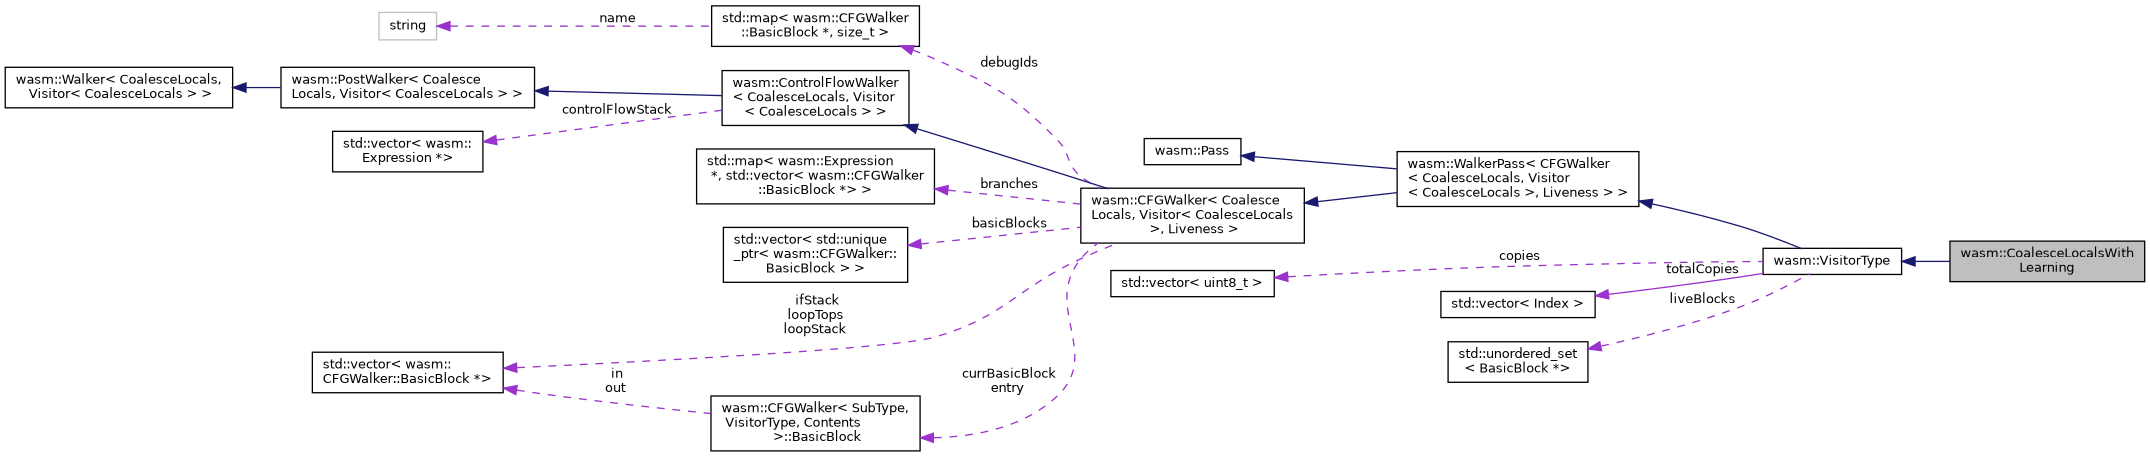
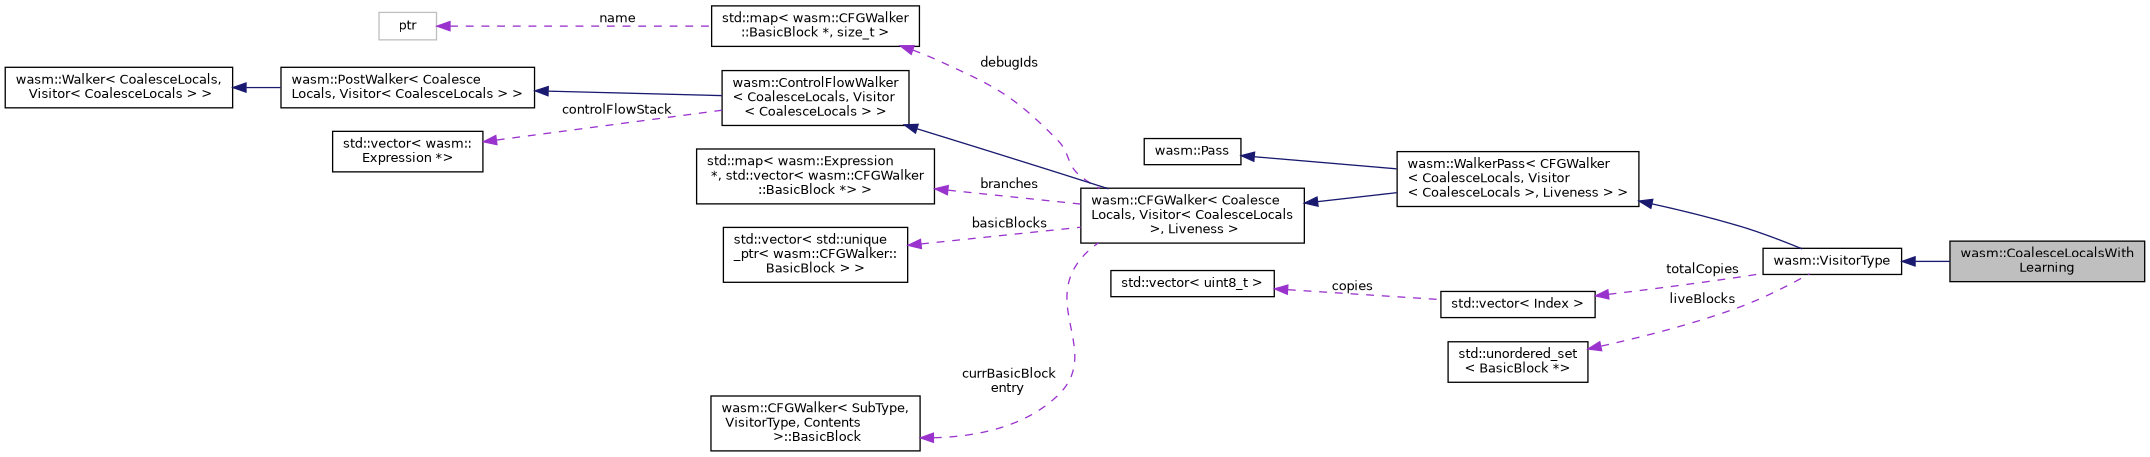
node "string": label "string" -> "ptr"
edge "wasm::VisitorType" -> "std::vector< uint8_t >": now "std::vector< Index >" -> "std::vector< uint8_t >"
edge "wasm::VisitorType" -> "std::vector< Index >": style solid -> dashed
node "std::vector< wasm:: CFGWalker::BasicBlock *>": removed
